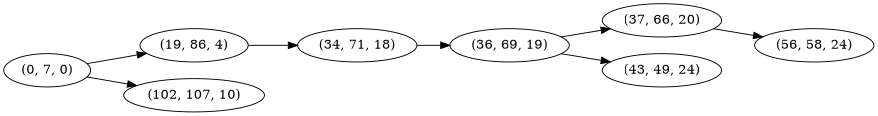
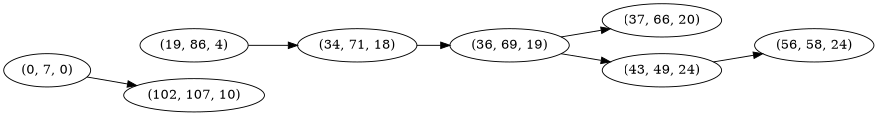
edge "(37, 66, 20)" -> "(56, 58, 24)": now "(43, 49, 24)" -> "(56, 58, 24)"
edge "(0, 7, 0)" -> "(19, 86, 4)": removed
